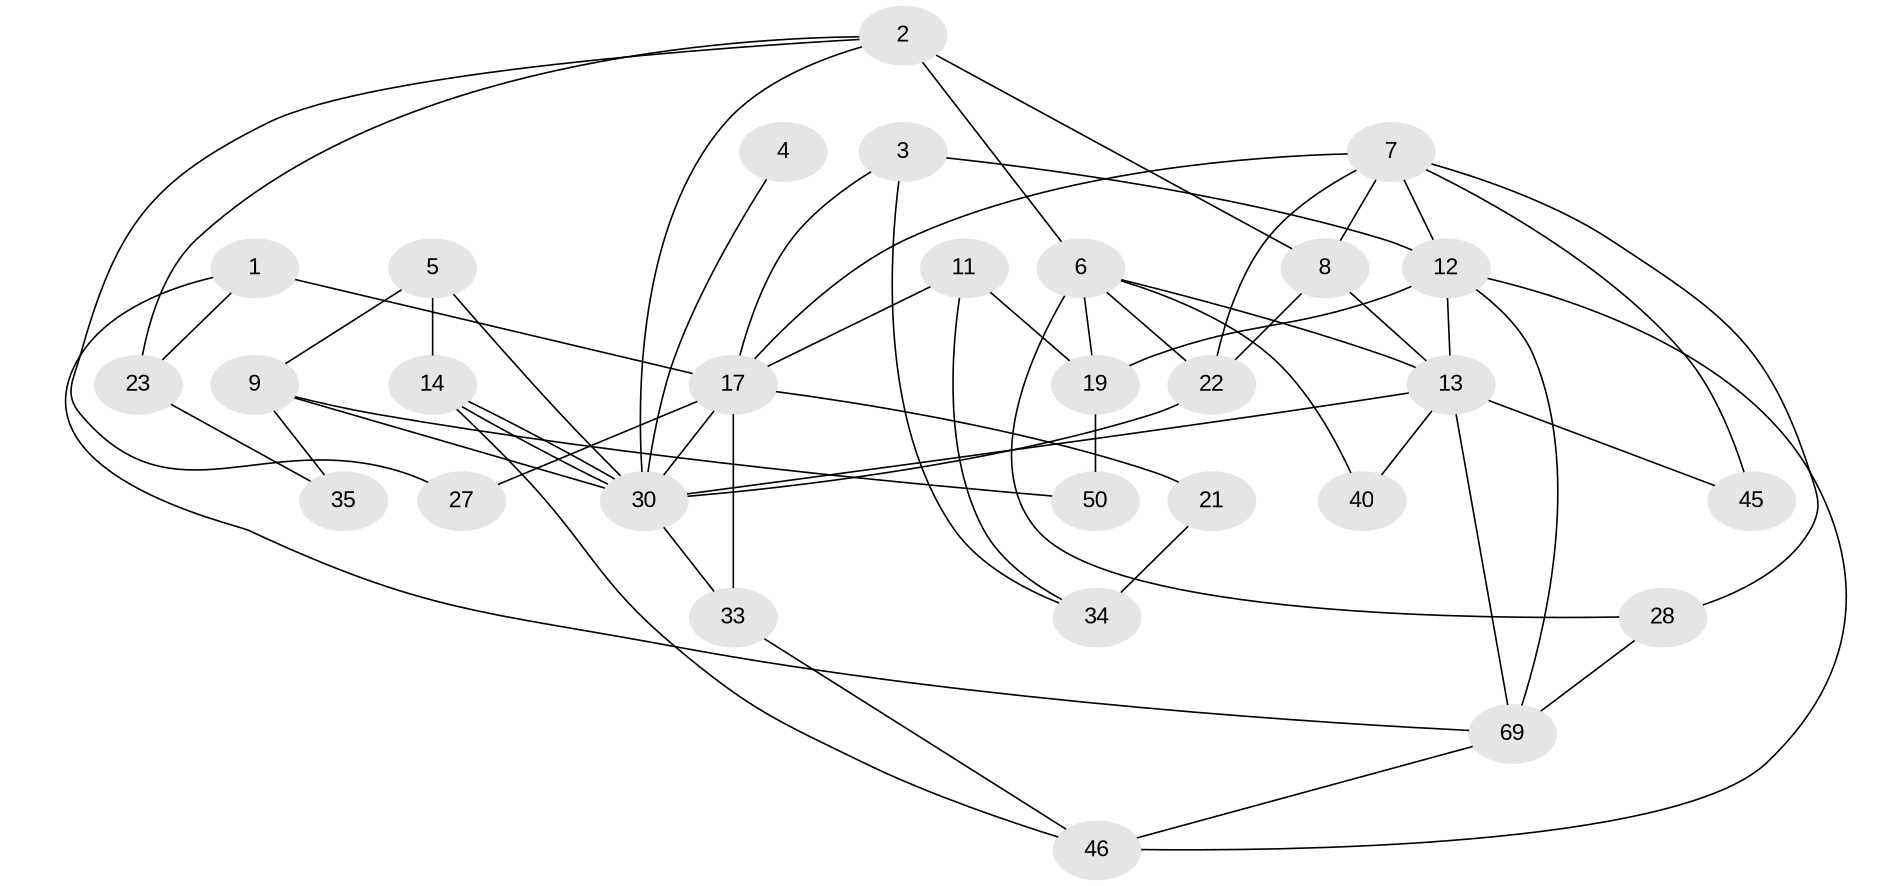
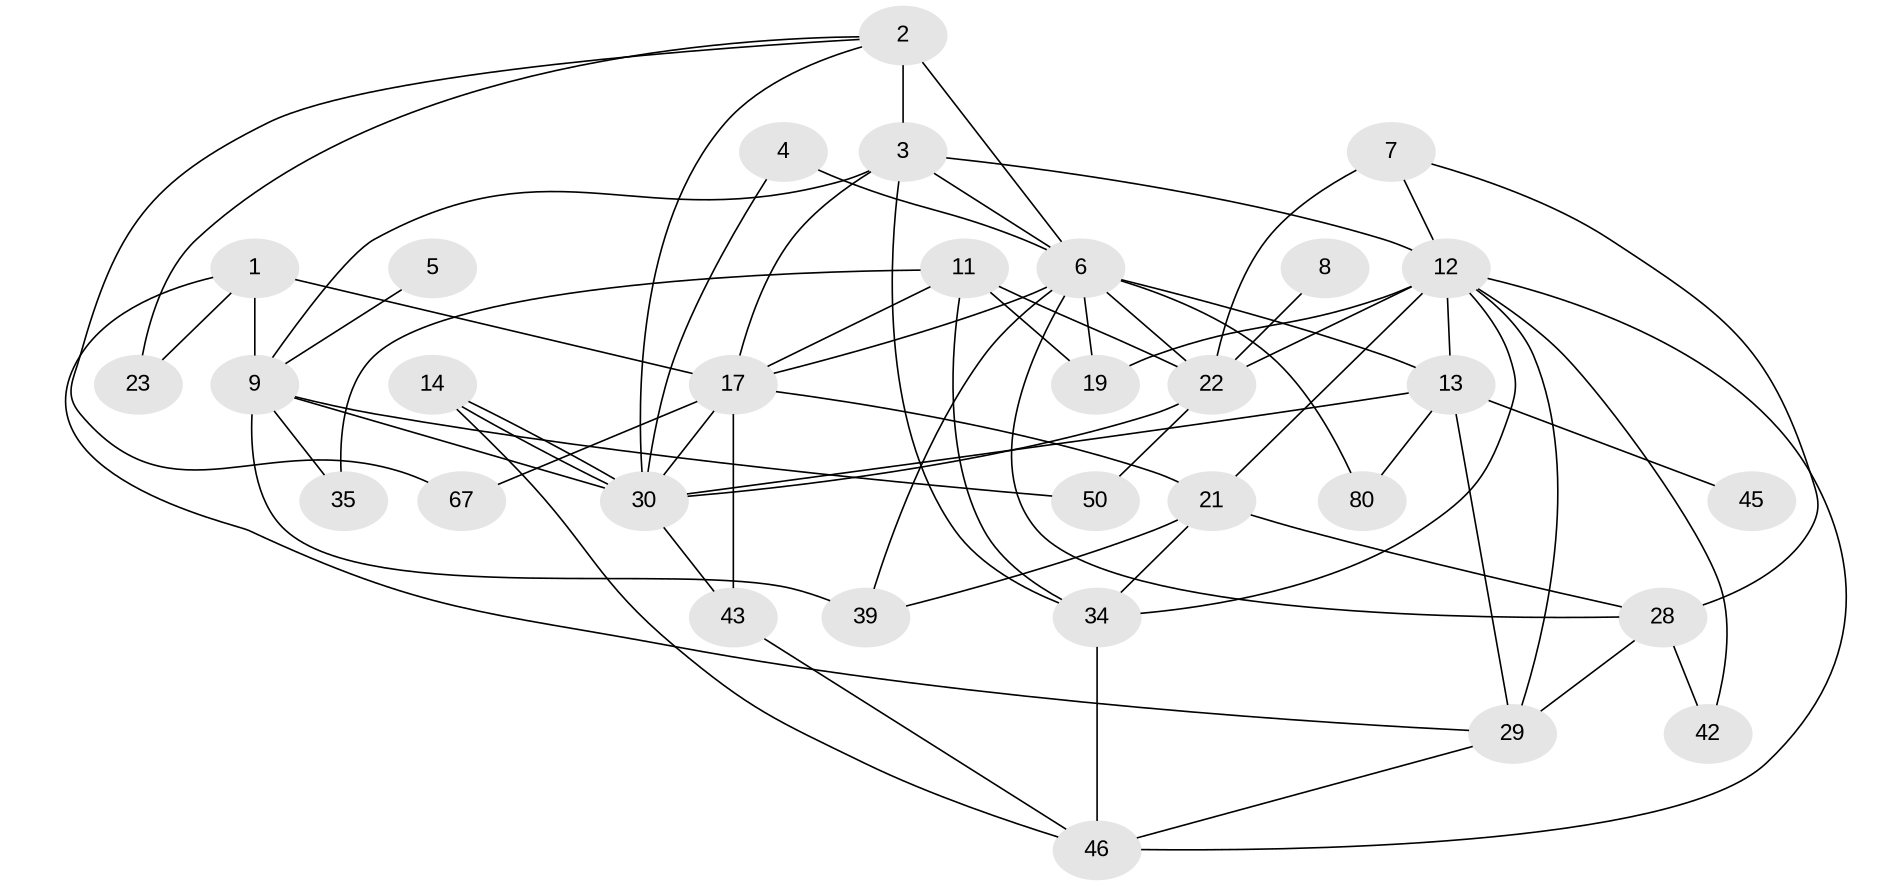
edge "2" -- "8": now "2" -- "3"
edge "3" -- "9": added
edge "7" -- "17": now "6" -- "17"
edge "4" -- "6": added
edge "3" -- "6": added
edge "7" -- "8": removed
edge "7" -- "45": removed
edge "11" -- "22": added
edge "1" -- "9": added
edge "5" -- "14": removed
edge "12" -- "22": added
edge "8" -- "13": removed
edge "12" -- "21": added
edge "5" -- "30": removed
edge "23" -- "35": now "11" -- "35"
edge "19" -- "50": now "22" -- "50"
node "27": label "27" -> "67"
node "40": label "40" -> "80"
edge "12" -- "34": added
edge "21" -- "28": added
node "33": label "33" -> "43"
node "39": added
edge "34" -- "46": added
node "69": label "69" -> "29"
node "42": added
